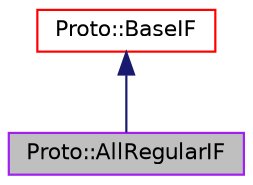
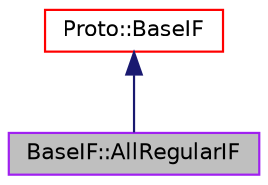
node "Proto::AllRegularIF": label "Proto::AllRegularIF" -> "BaseIF::AllRegularIF"
